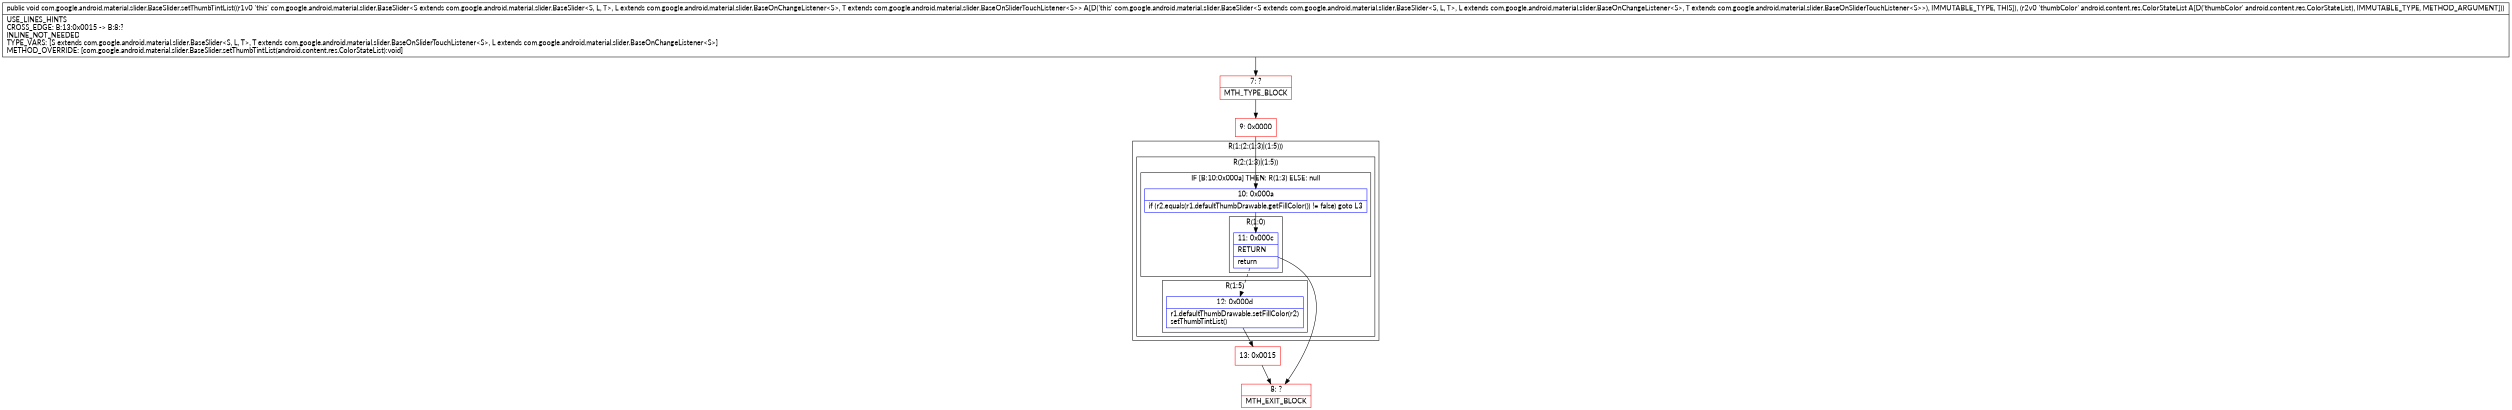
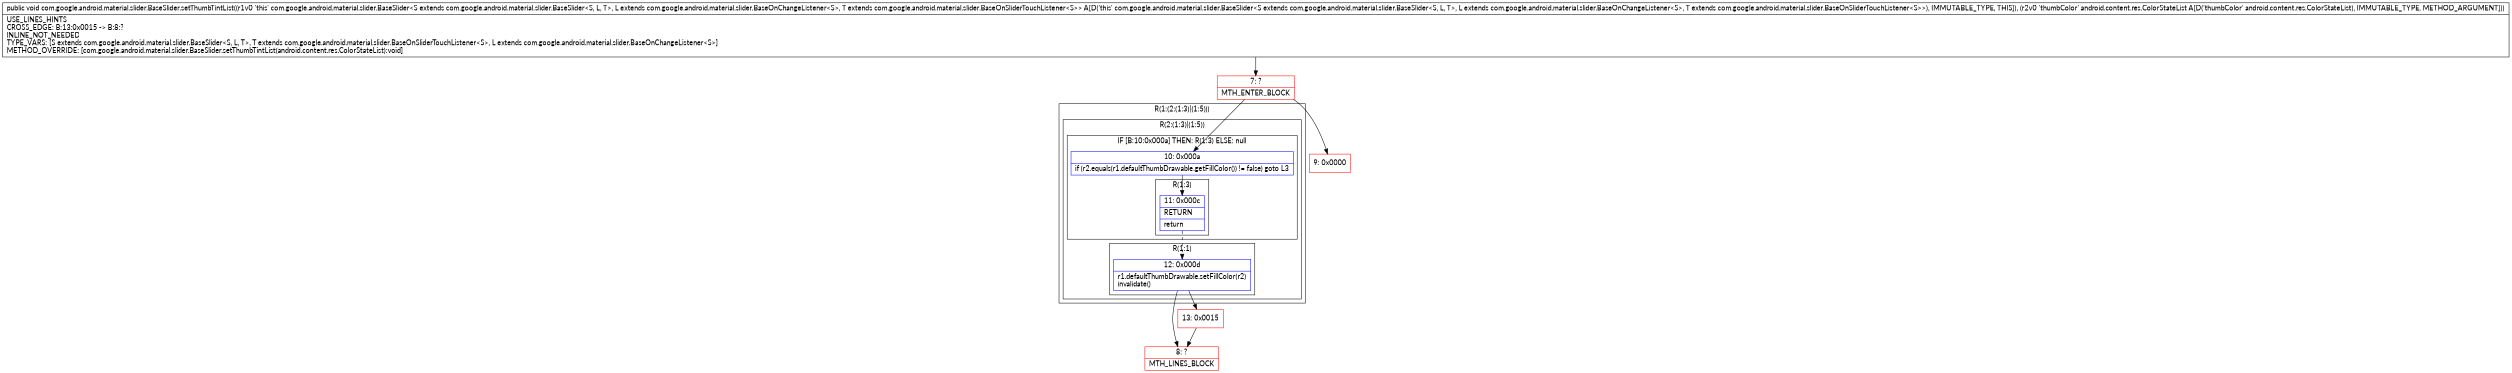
node "7: ?": text "MTH_TYPE_BLOCK" -> "MTH_ENTER_BLOCK"
edge "9: 0x0000" -> "10: 0x000a": now "7: ?" -> "10: 0x000a"
cluster "R(1:0)": label "R(1:0)" -> "R(1:3)"
cluster "R(1:5)": label "R(1:5)" -> "R(1:1)"
edge "11: 0x000c" -> "8: ?": now "12: 0x000d" -> "8: ?"
node "12: 0x000d": text "setThumbTintList()" -> "invalidate()"
node "8: ?": text "MTH_EXIT_BLOCK" -> "MTH_LINES_BLOCK"
